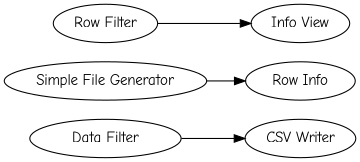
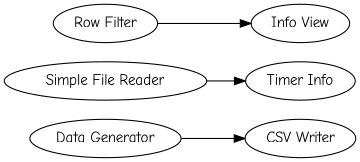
node "Simple File Generator": label "Simple File Generator" -> "Simple File Reader"
node "Row Info": label "Row Info" -> "Timer Info"
node "Data Filter": label "Data Filter" -> "Data Generator"
